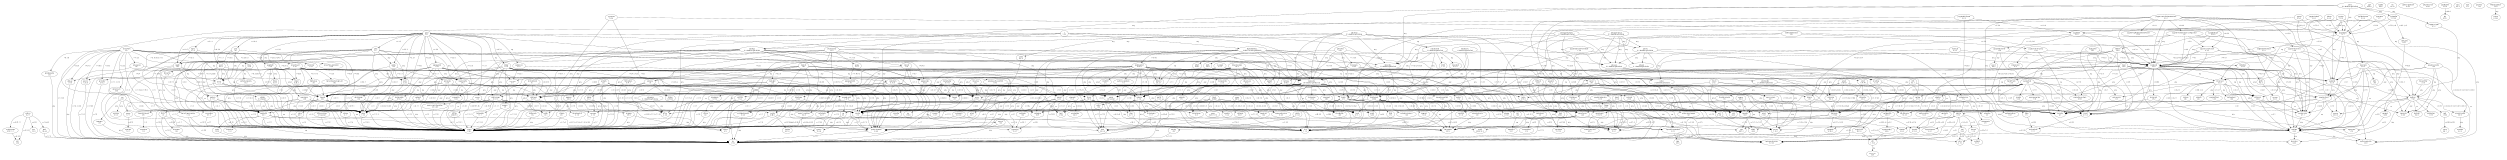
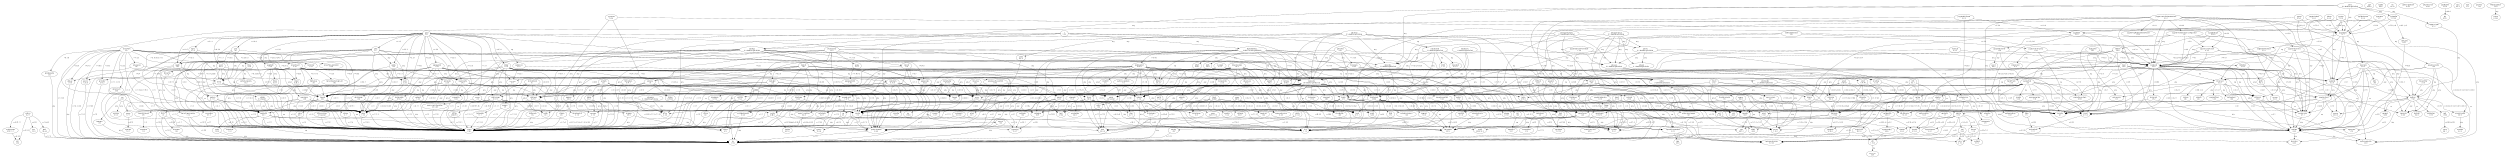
edge "odc-aio 0.1.dev856+g9c2e5ad" -> "odc-io 0.1.dev856+g9c2e5ad": now "odc-apps-cloud 0.1.dev856+g9c2e5ad" -> "odc-io 0.1.dev856+g9c2e5ad"
